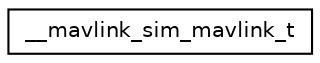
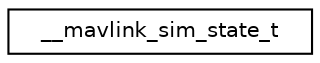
node "__mavlink_sim_mavlink_t": label "__mavlink_sim_mavlink_t" -> "__mavlink_sim_state_t"
